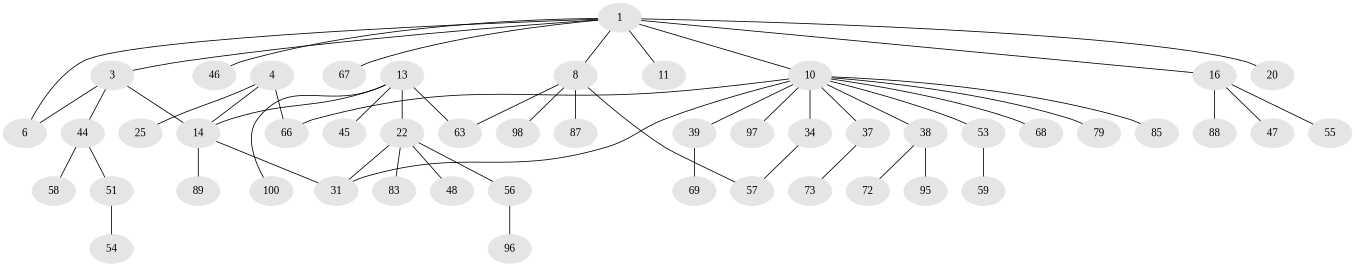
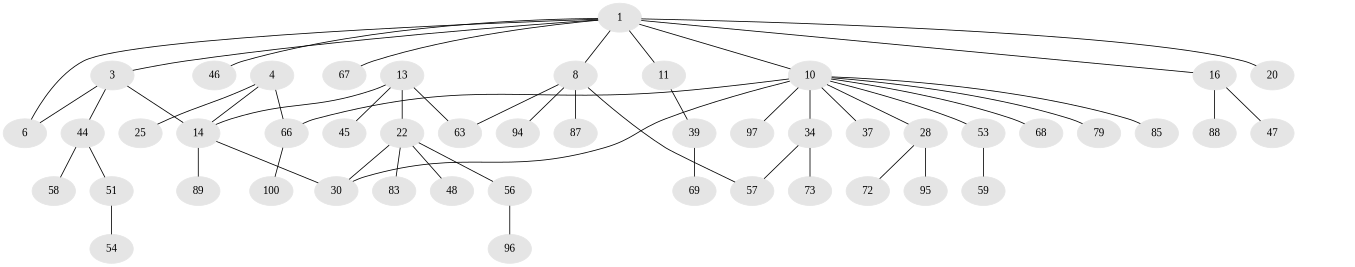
edge "13" -- "100": now "66" -- "100"
edge "10" -- "39": now "11" -- "39"
node "98": label "98" -> "94"
node "38": label "38" -> "28"
node "55": removed
edge "37" -- "73": now "34" -- "73"
node "31": label "31" -> "30"
